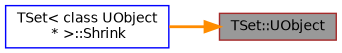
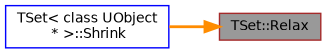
node "TSet::UObject": label "TSet::UObject" -> "TSet::Relax"
